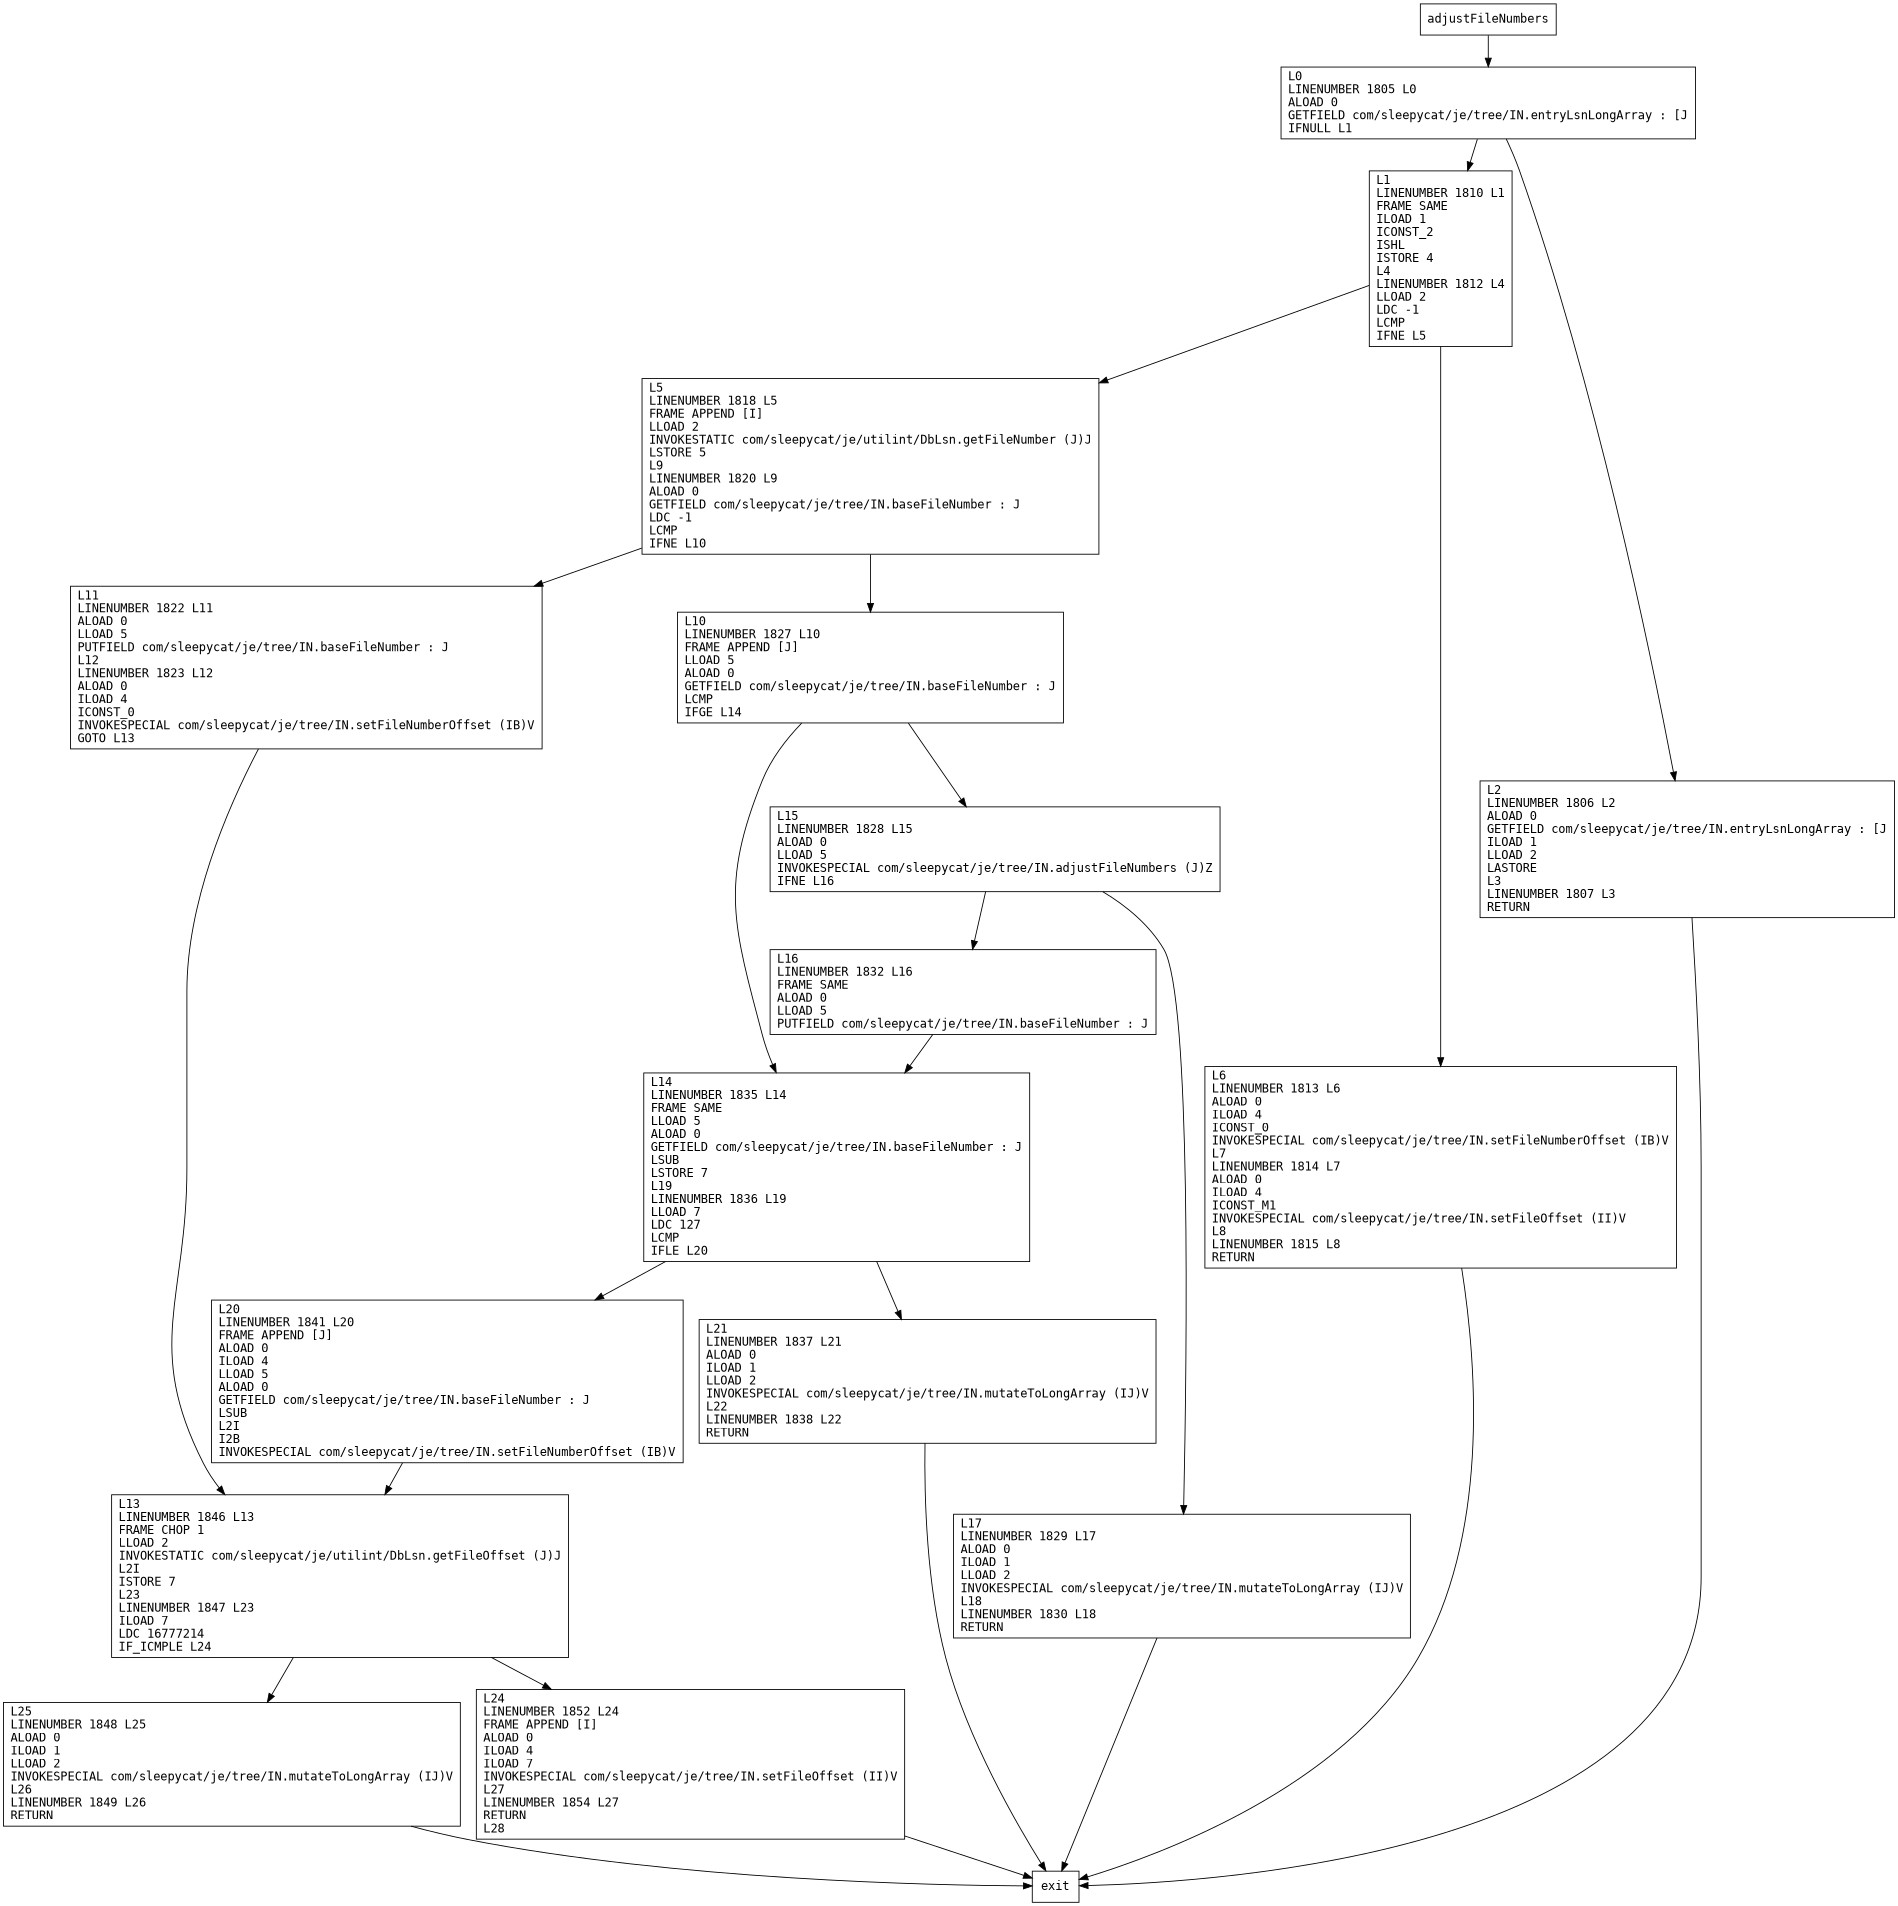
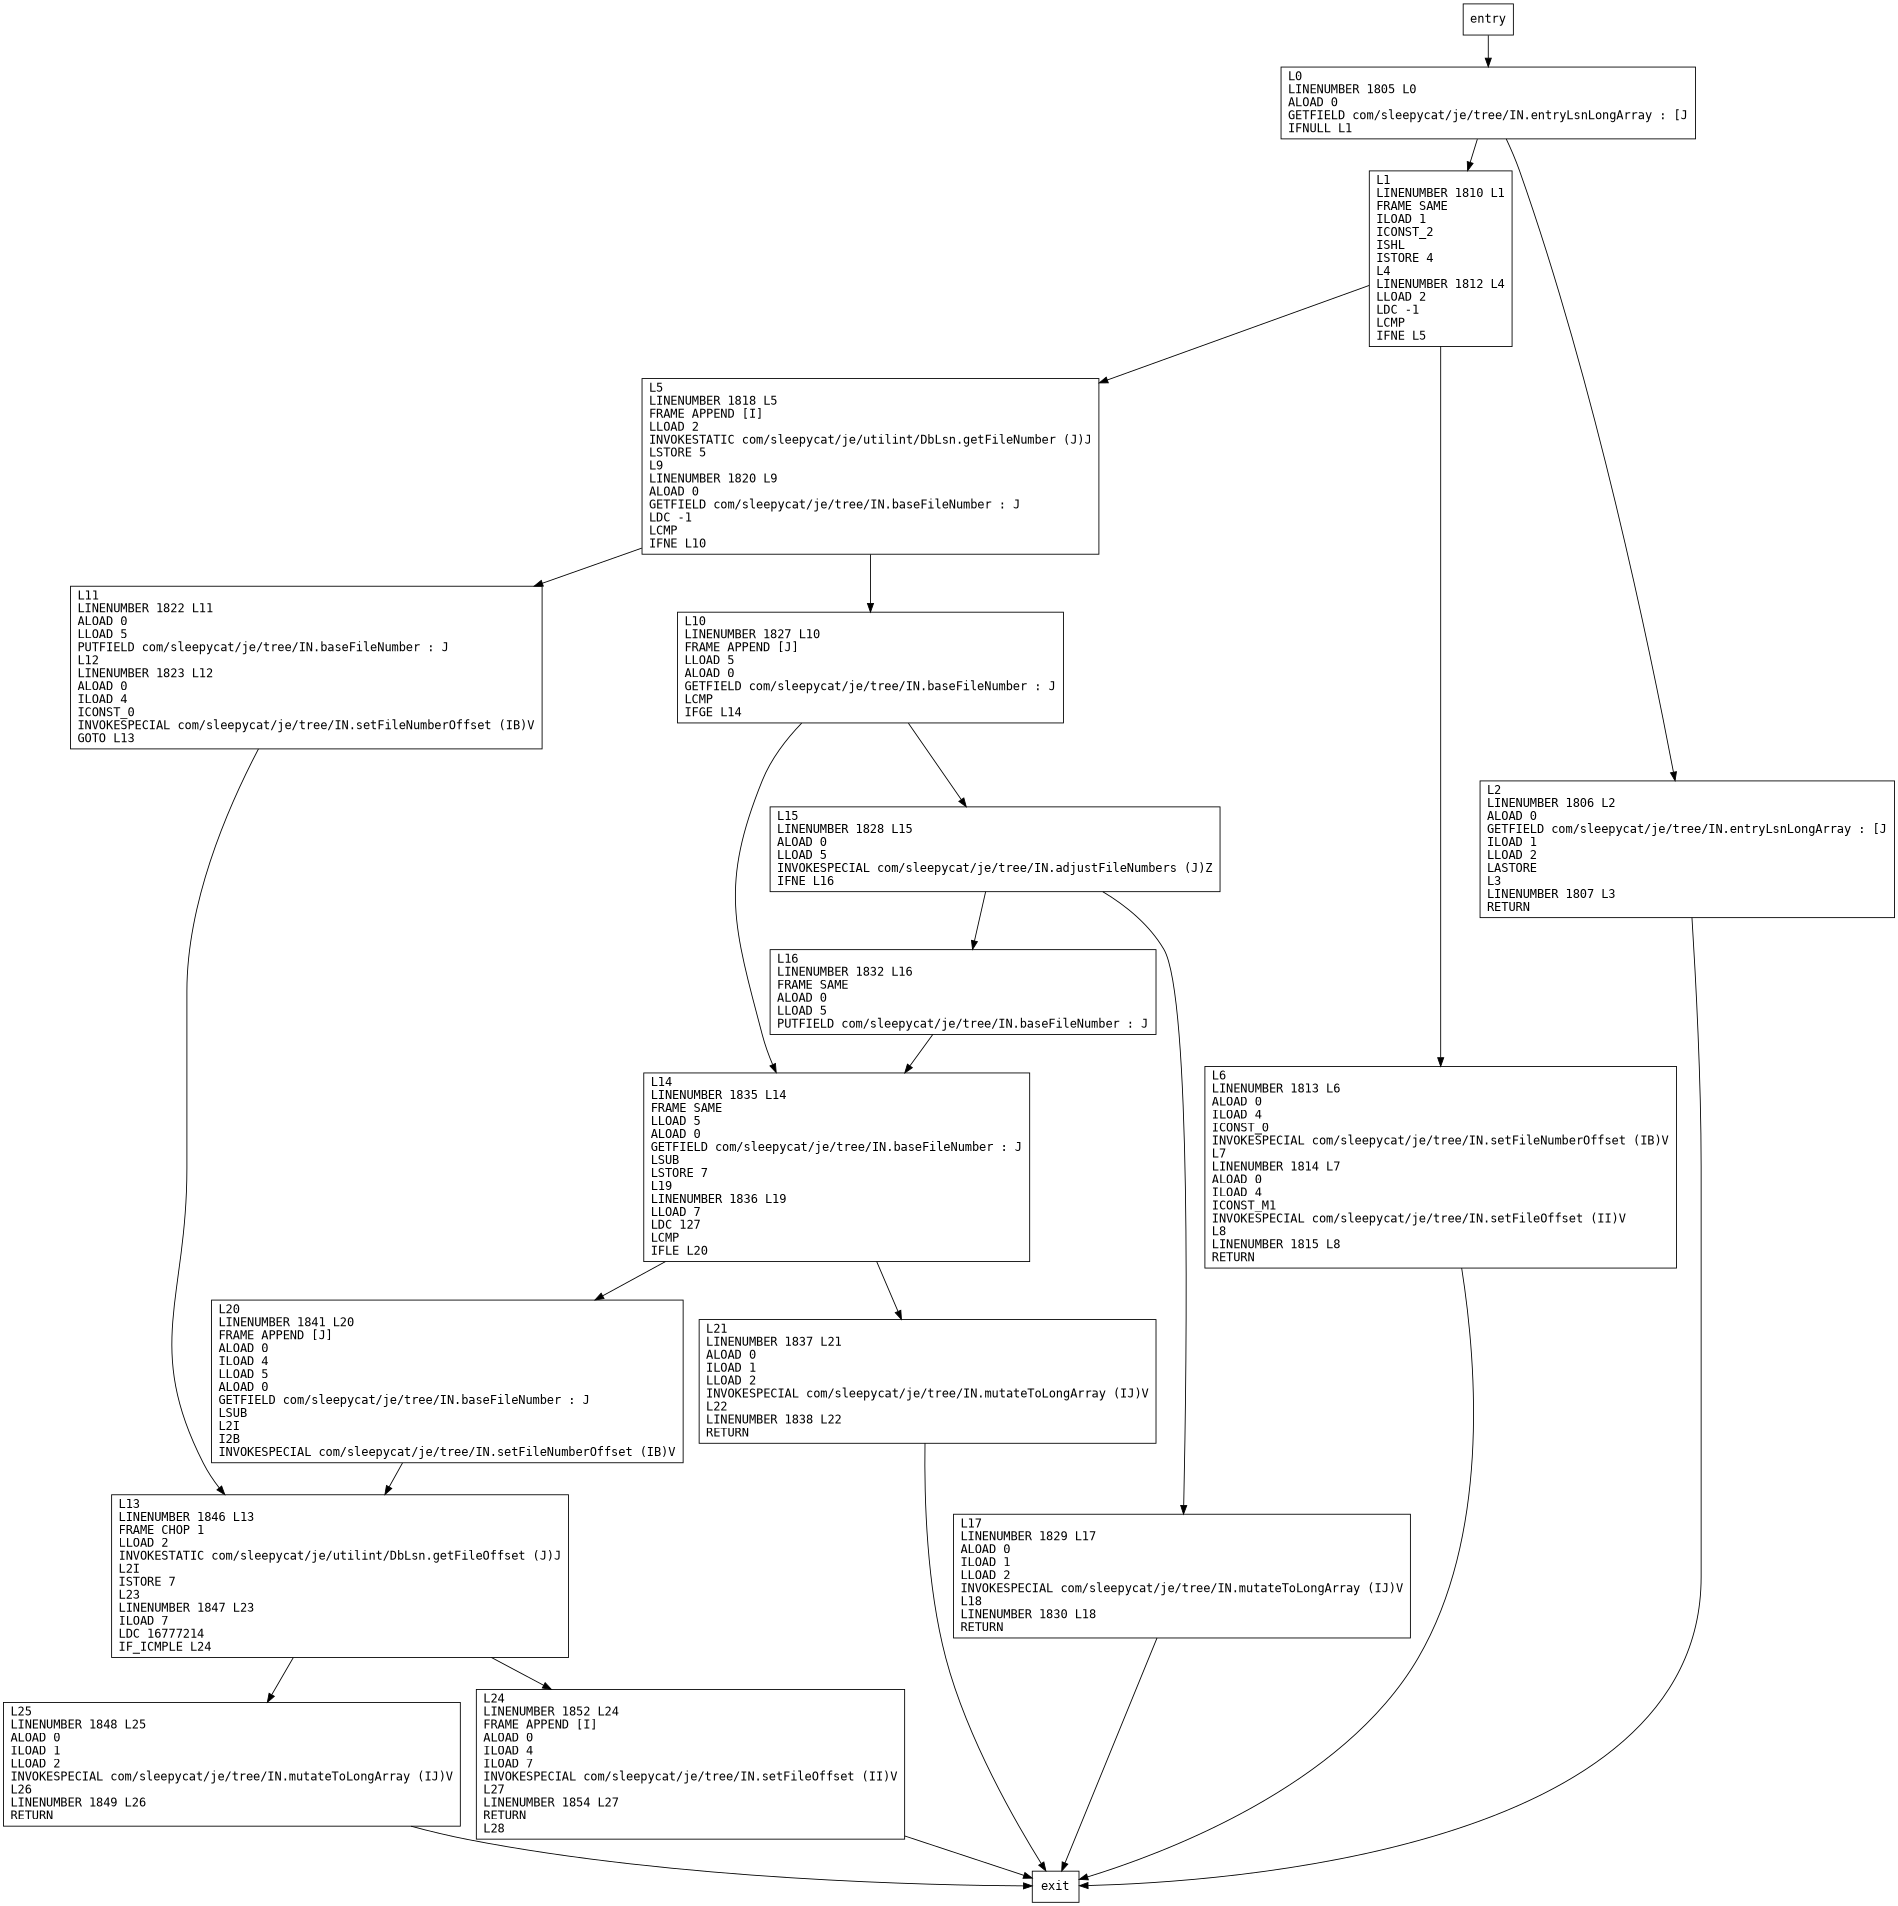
node "adjustFileNumbers": label "adjustFileNumbers" -> "entry"
